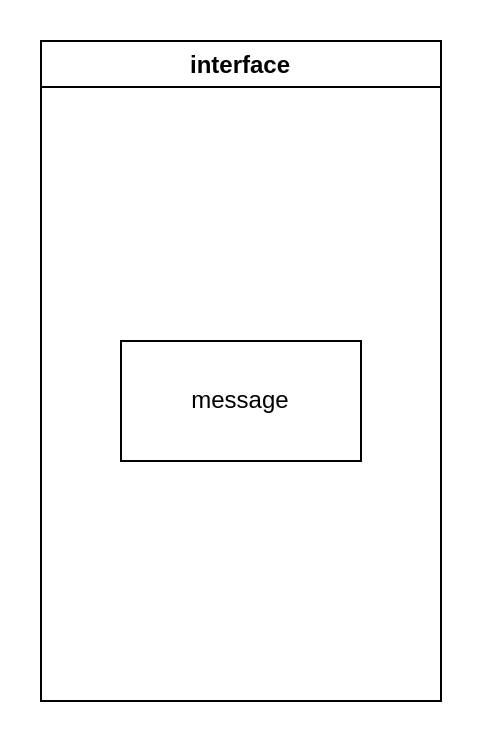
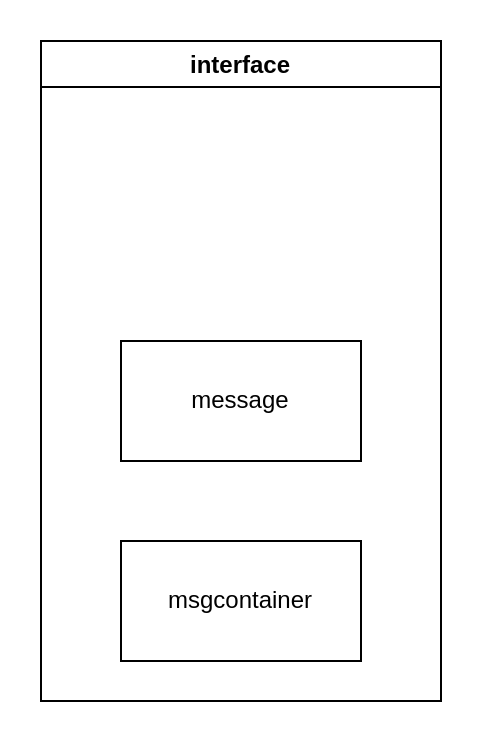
node "msgcontainer": added
